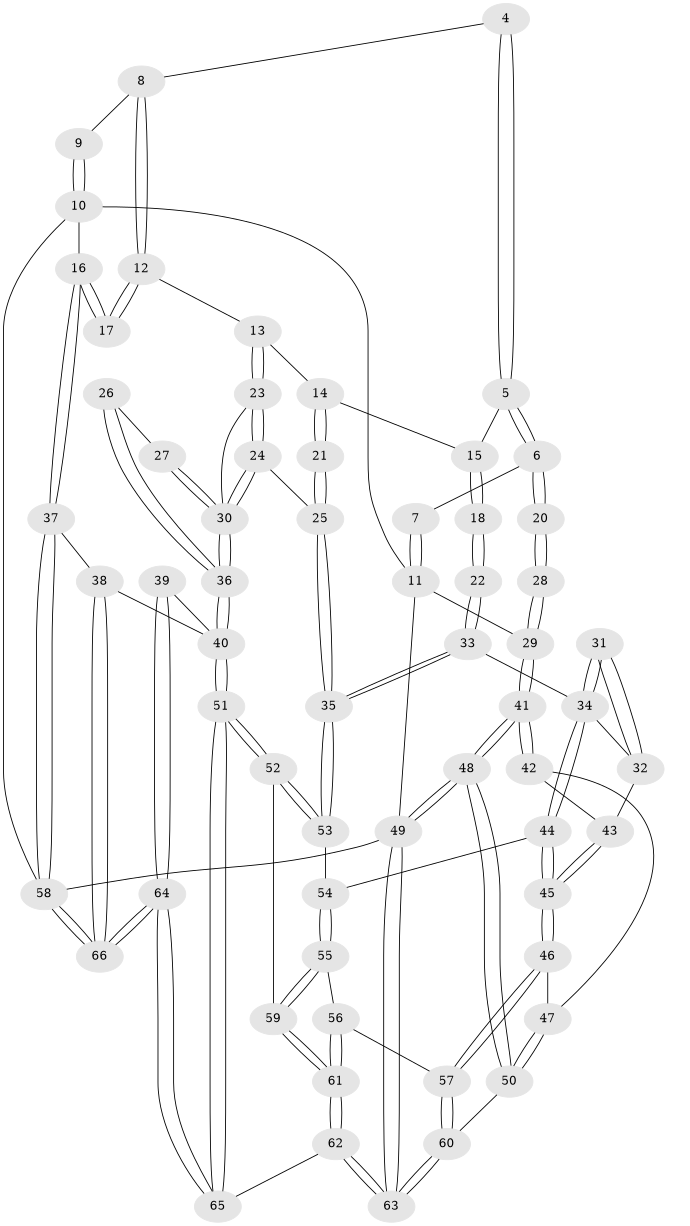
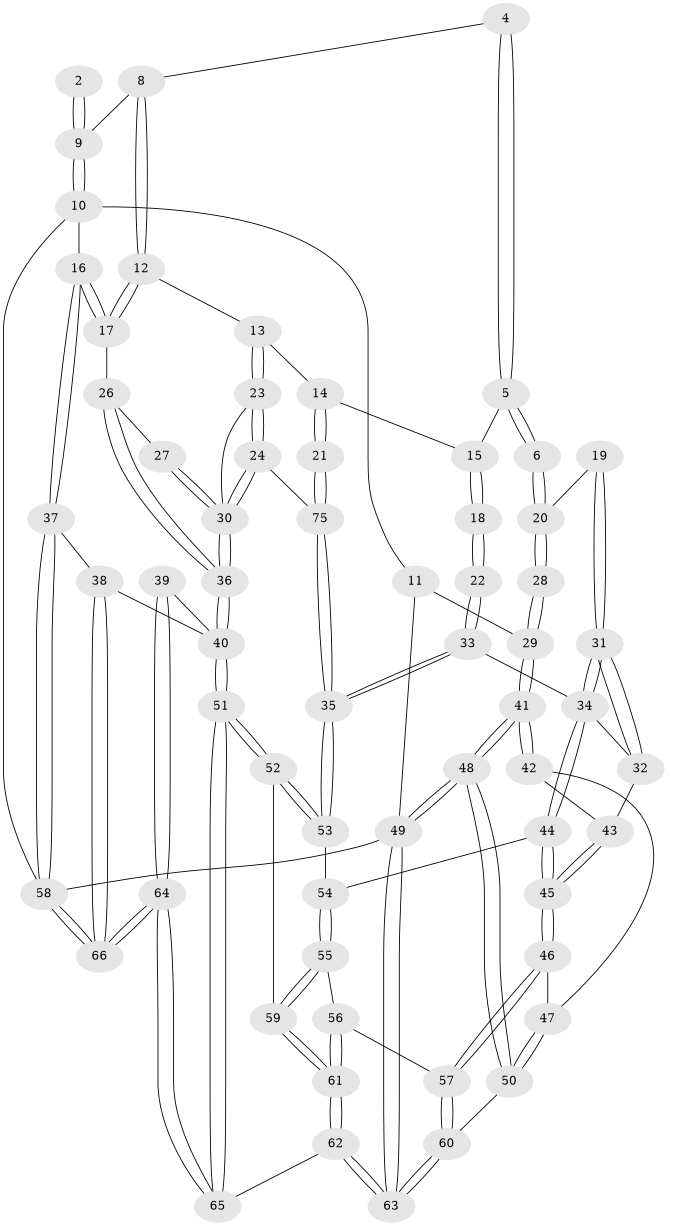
node "2": added
edge "17" -- "26": added
node "19": added
node "25": label "25" -> "75"
node "7": removed
